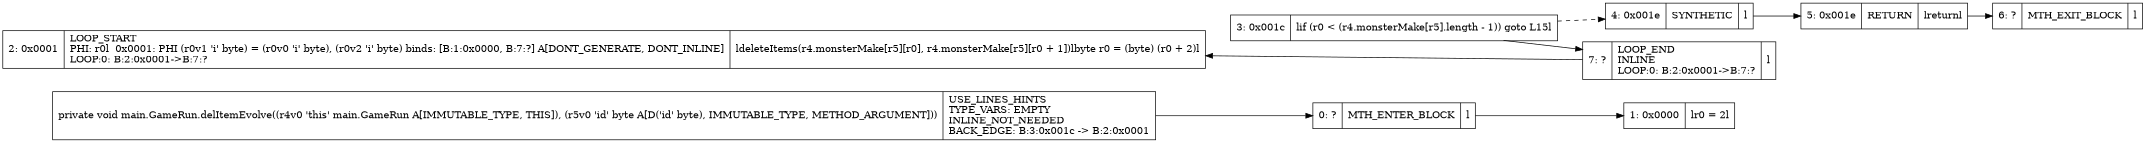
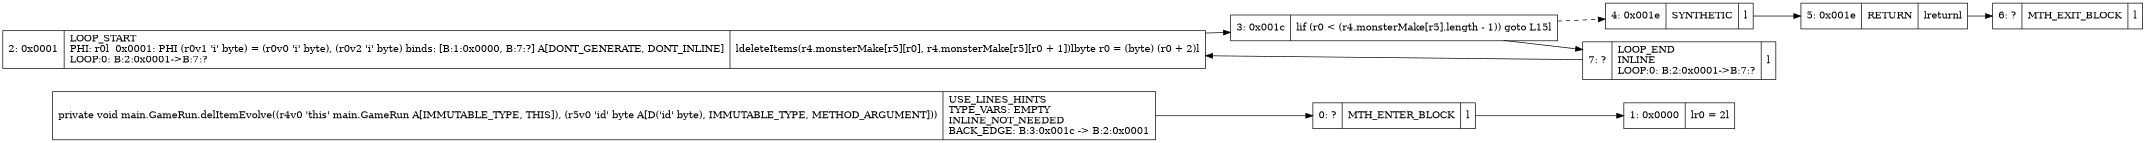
edge "2: 0x0001" -> "3: 0x001c": added
